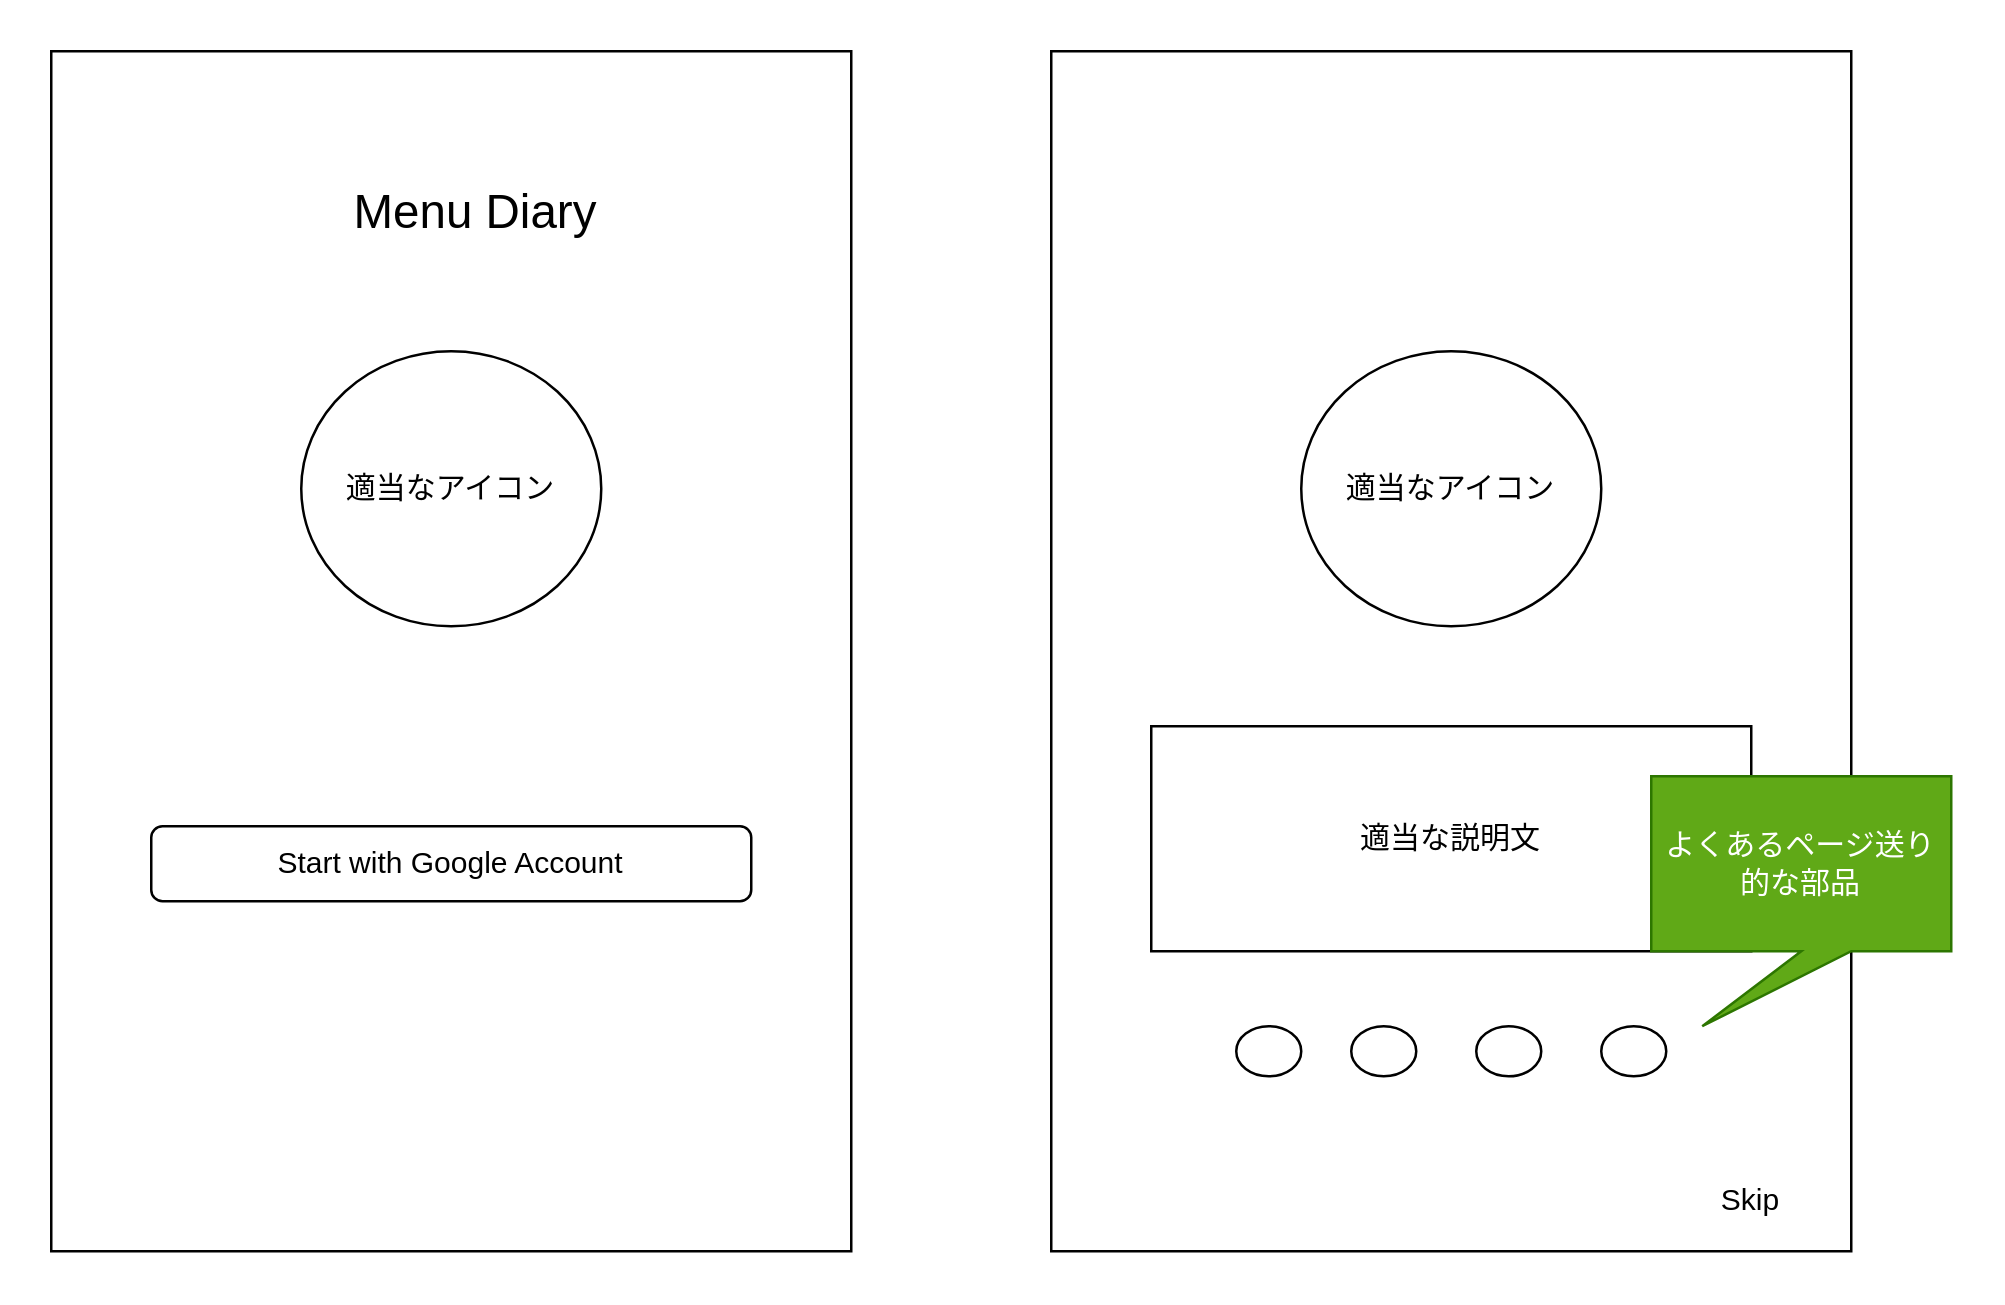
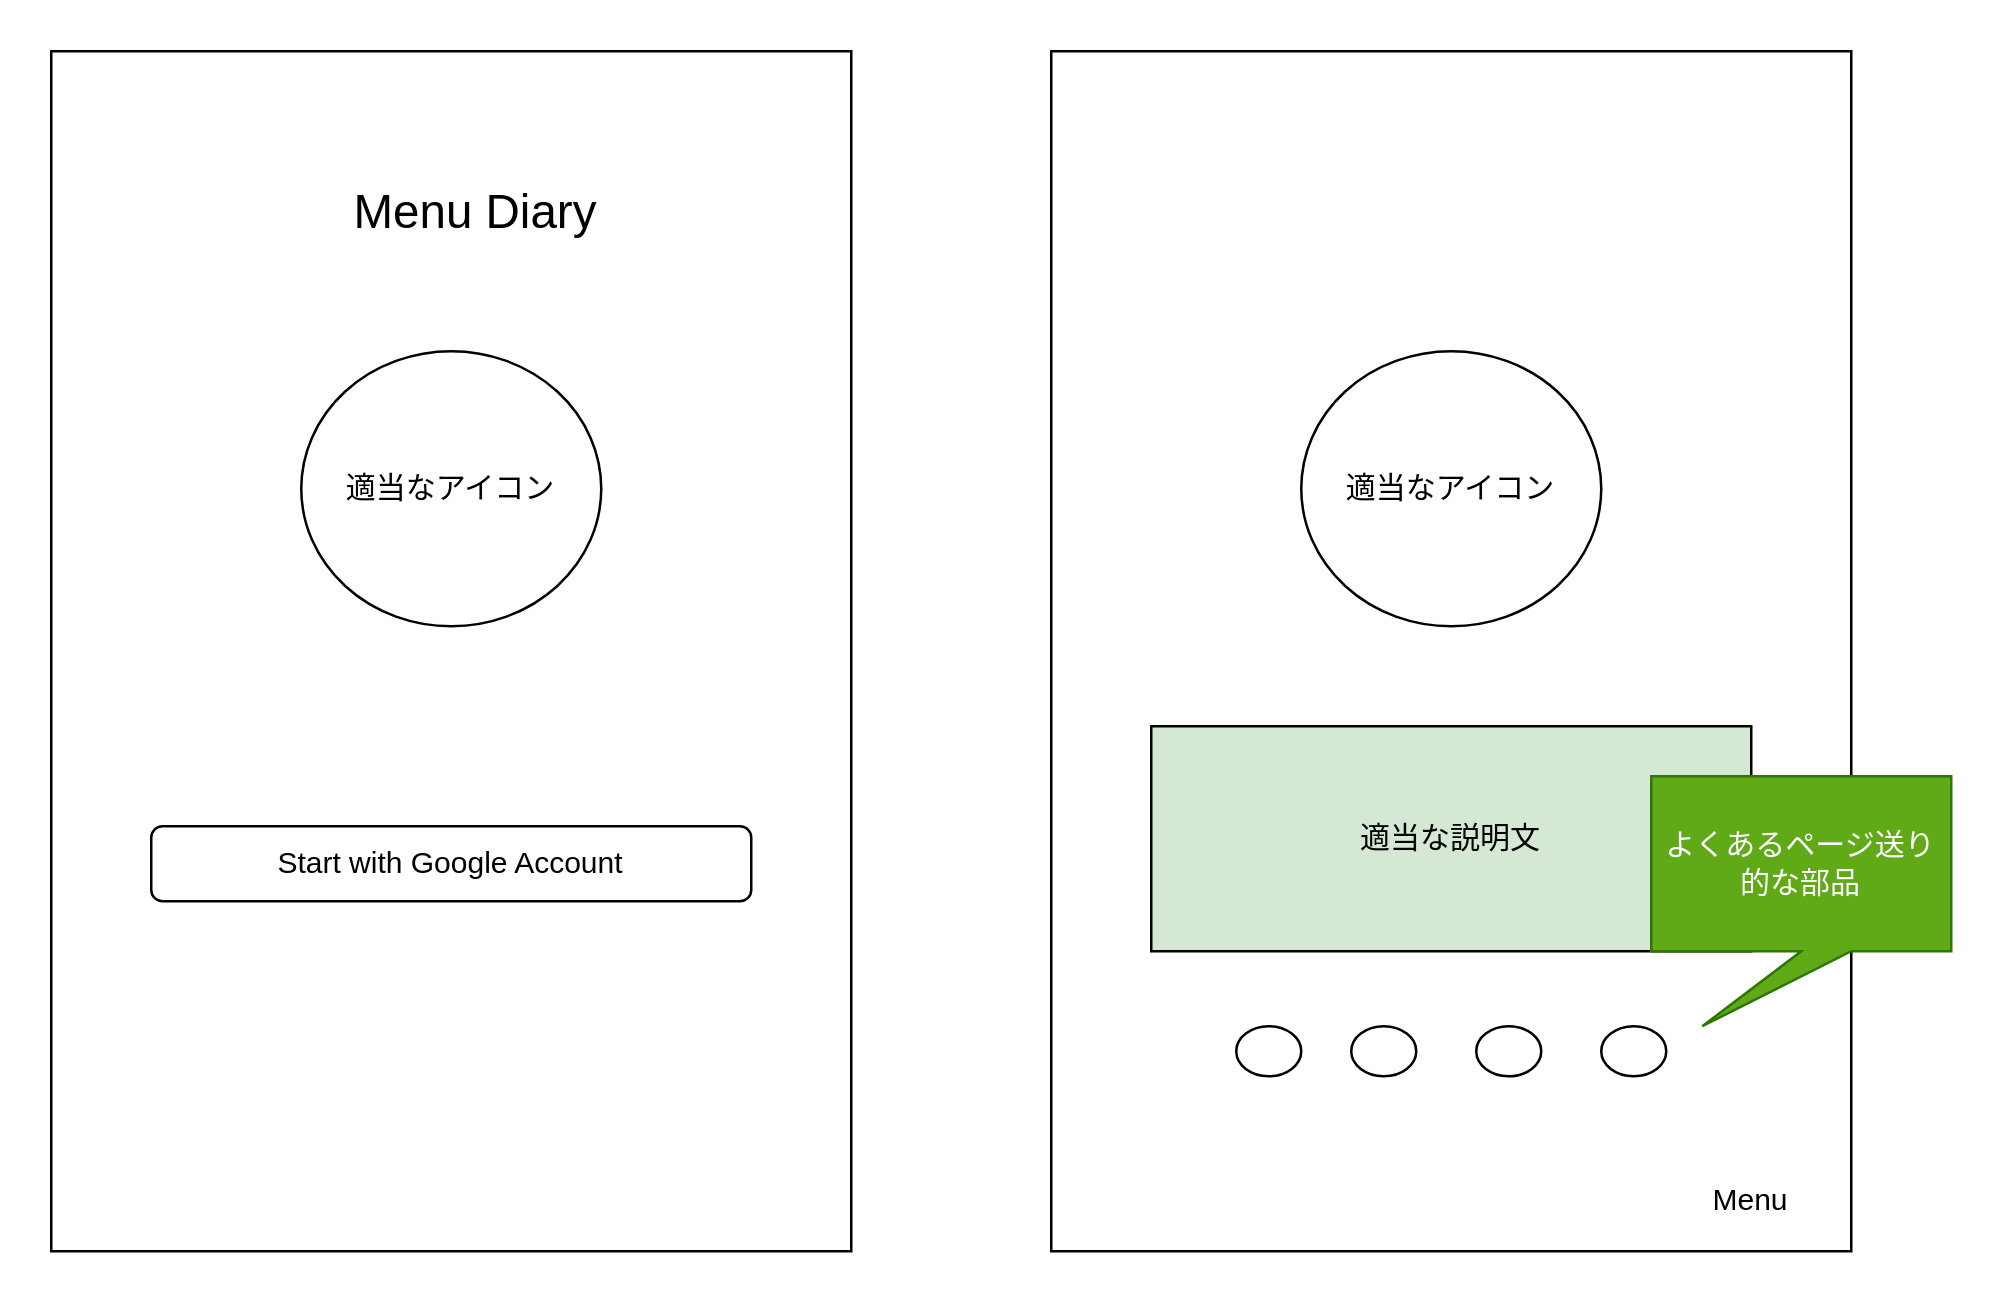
node "適当な説明文": fillcolor #ffffff -> #d5e8d4
node "Skip": label "Skip" -> "Menu"
